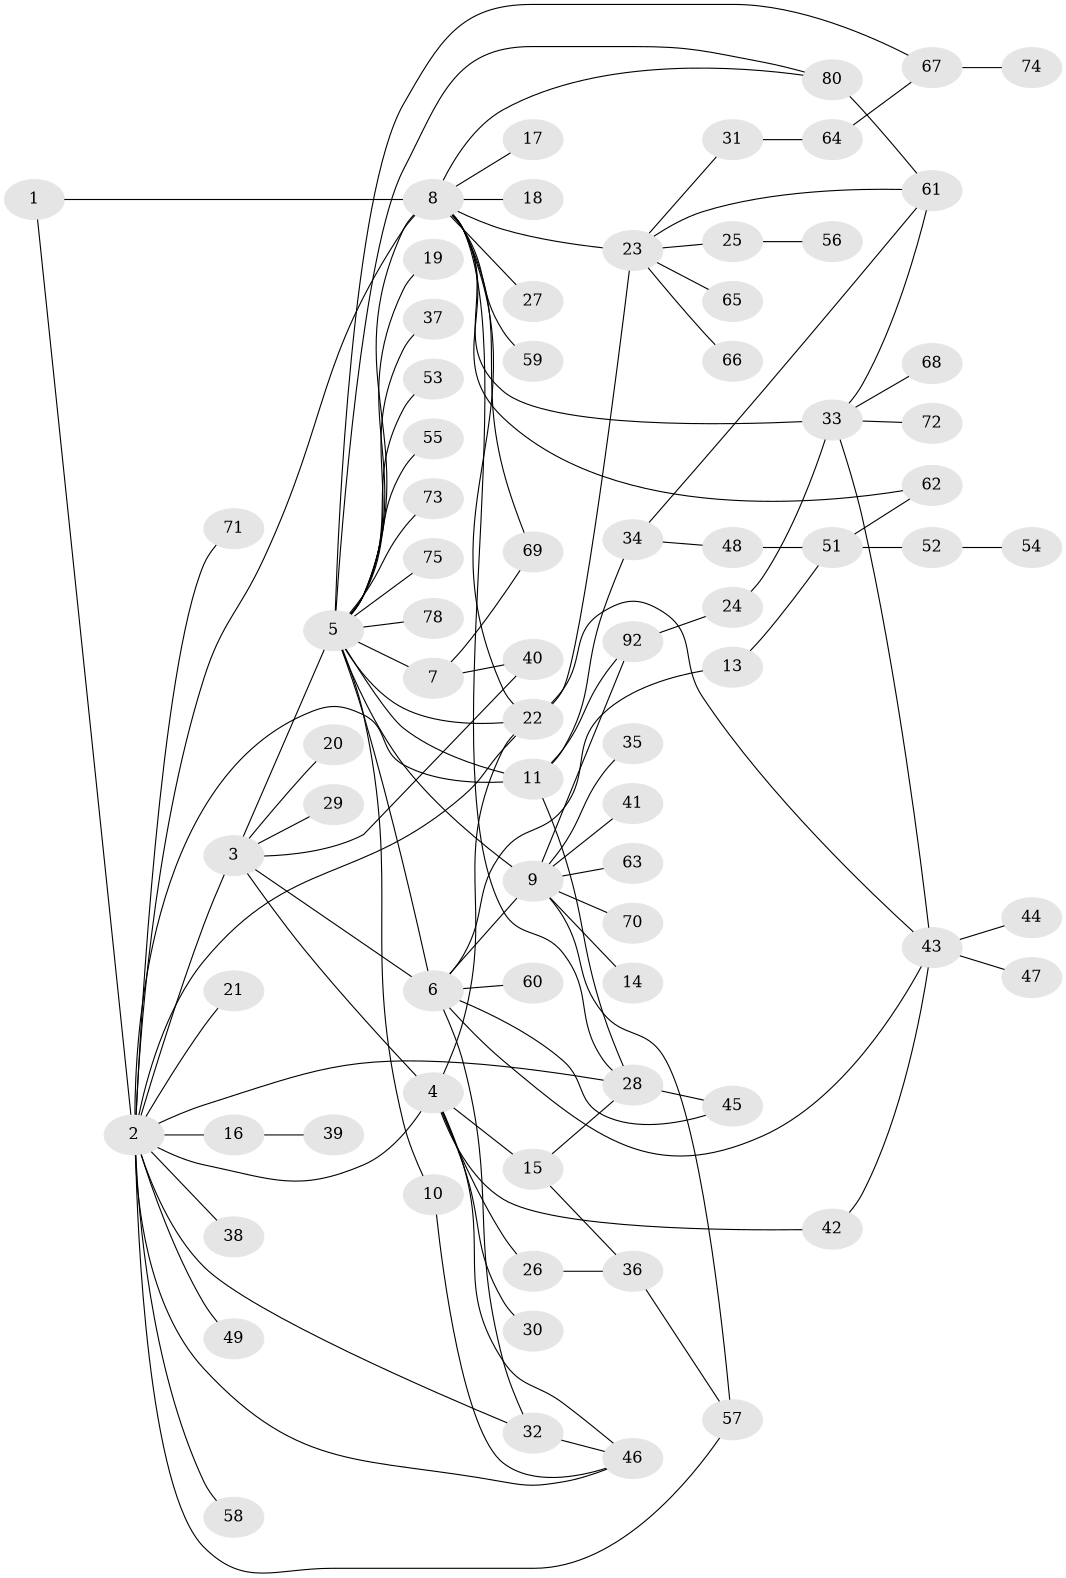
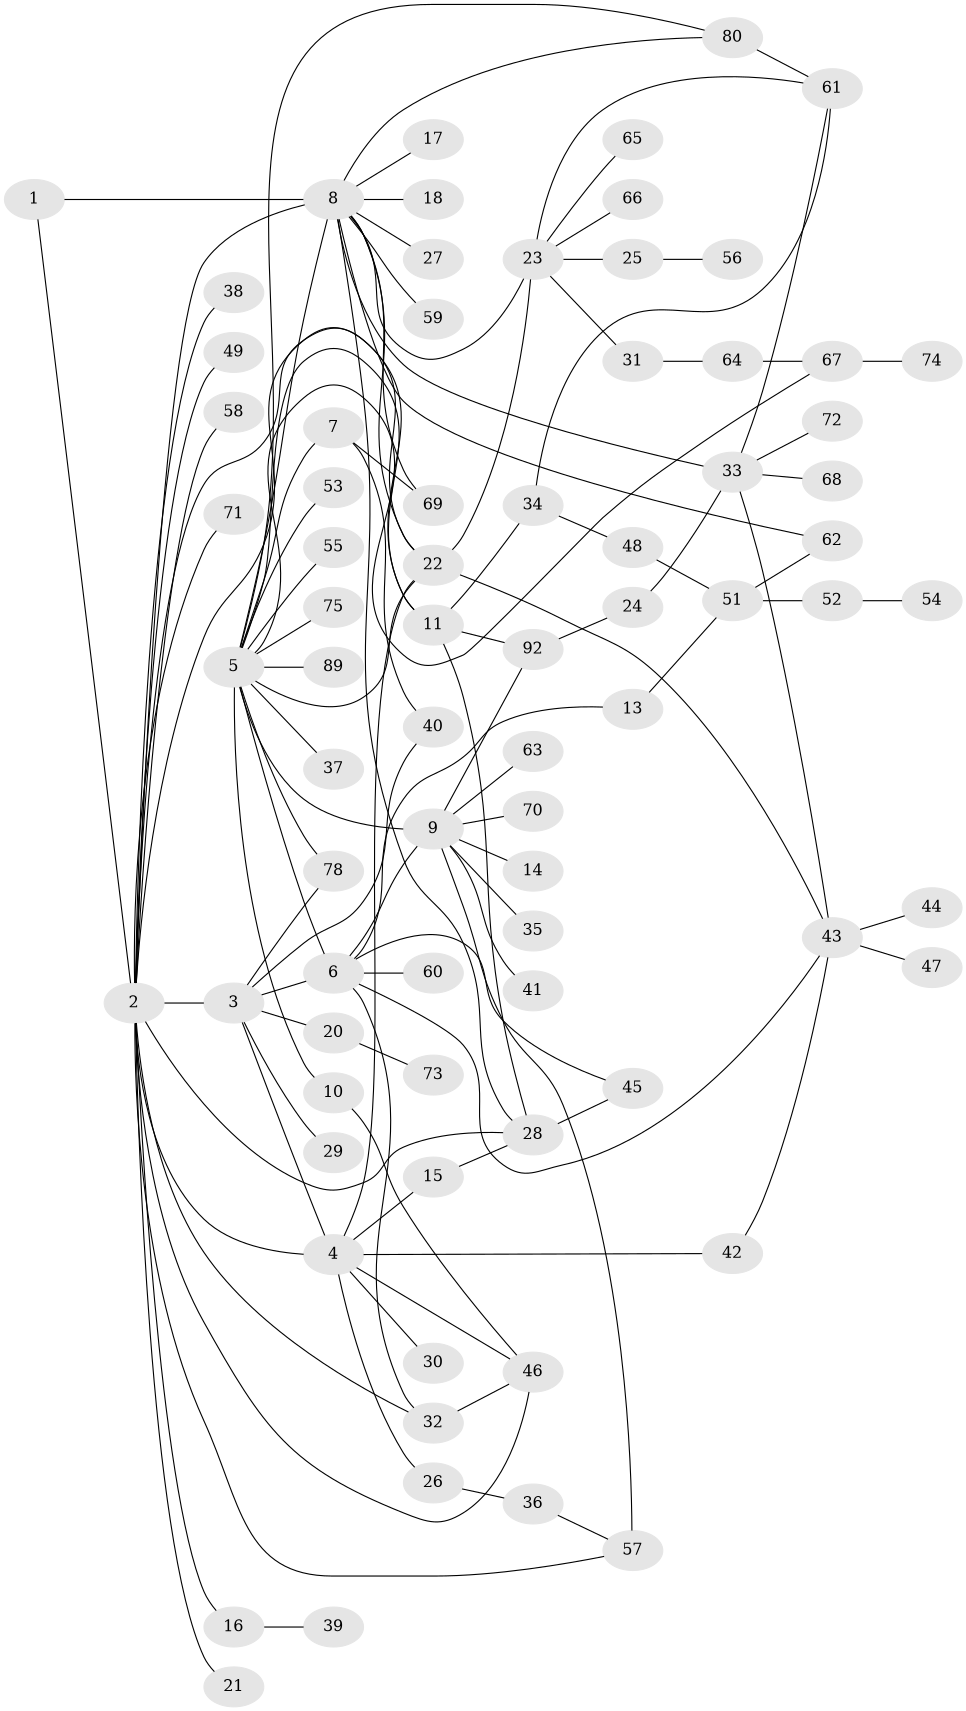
node "19": label "19" -> "89"
edge "73" -- "5": now "73" -- "20"
edge "5" -- "3": now "78" -- "3"
edge "15" -- "36": removed
